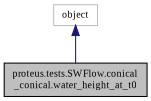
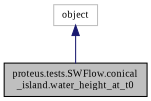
node "proteus.tests.SWFlow.conical _conical.water_height_at_t0": label "proteus.tests.SWFlow.conical _conical.water_height_at_t0" -> "proteus.tests.SWFlow.conical _island.water_height_at_t0"
